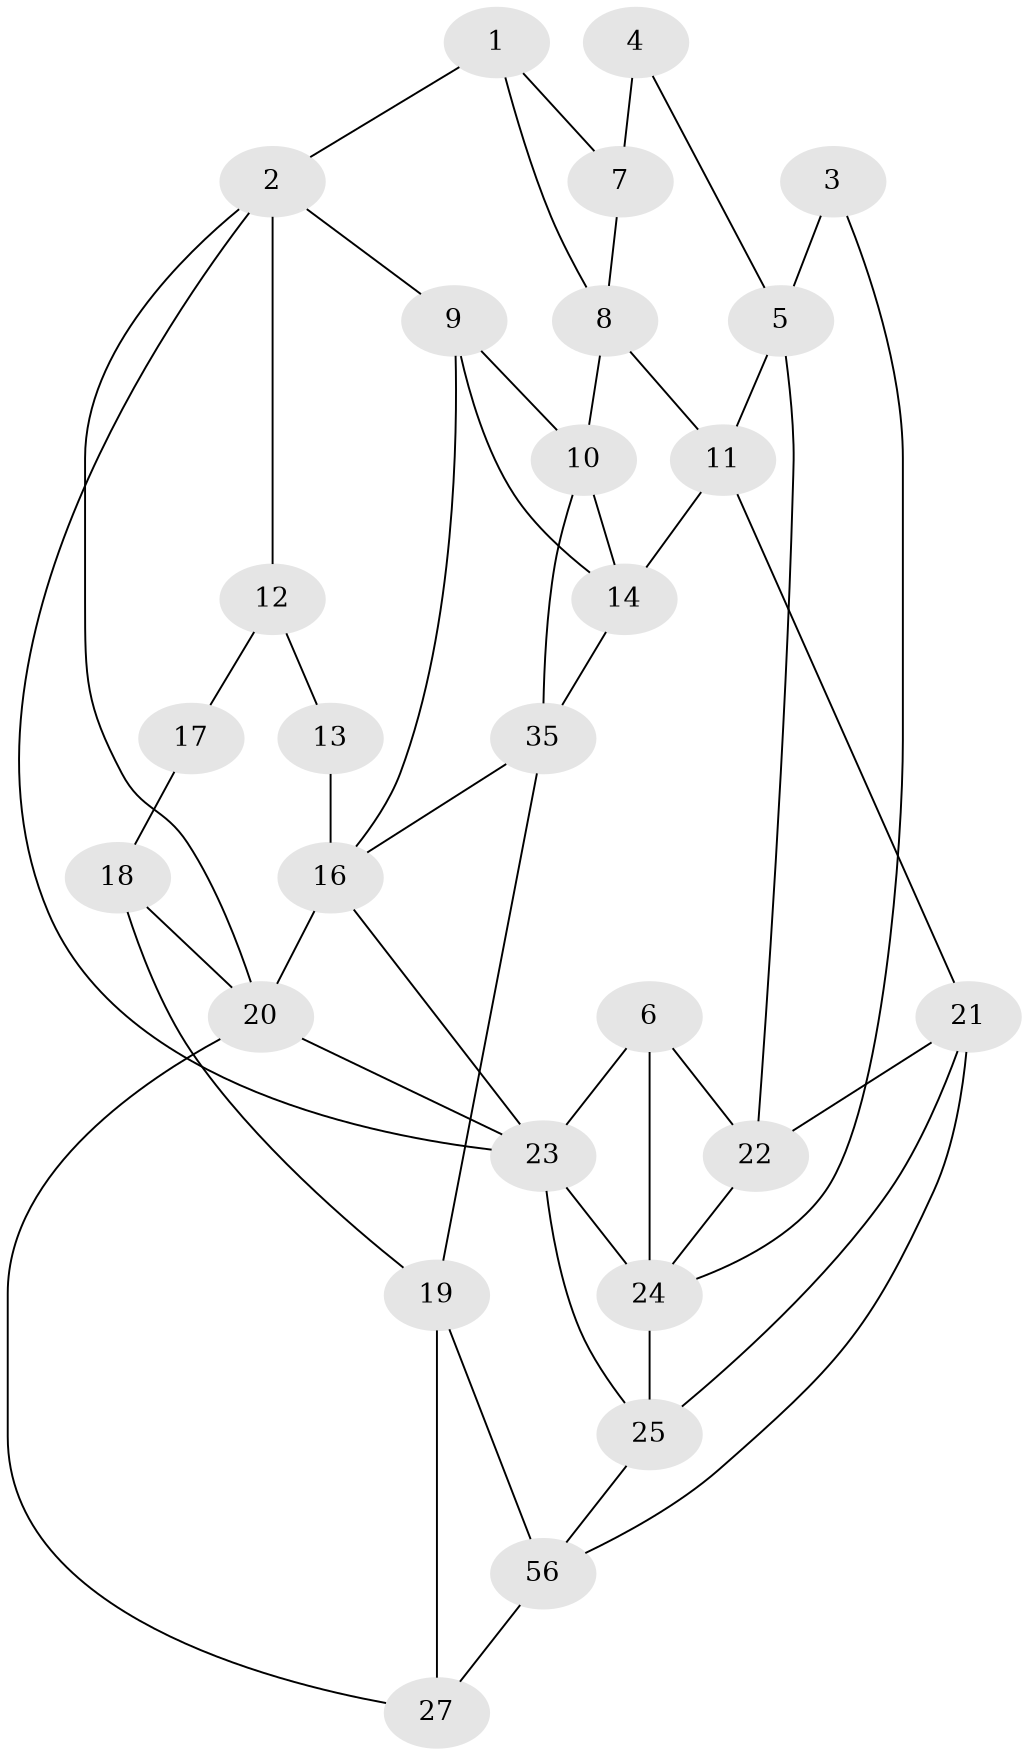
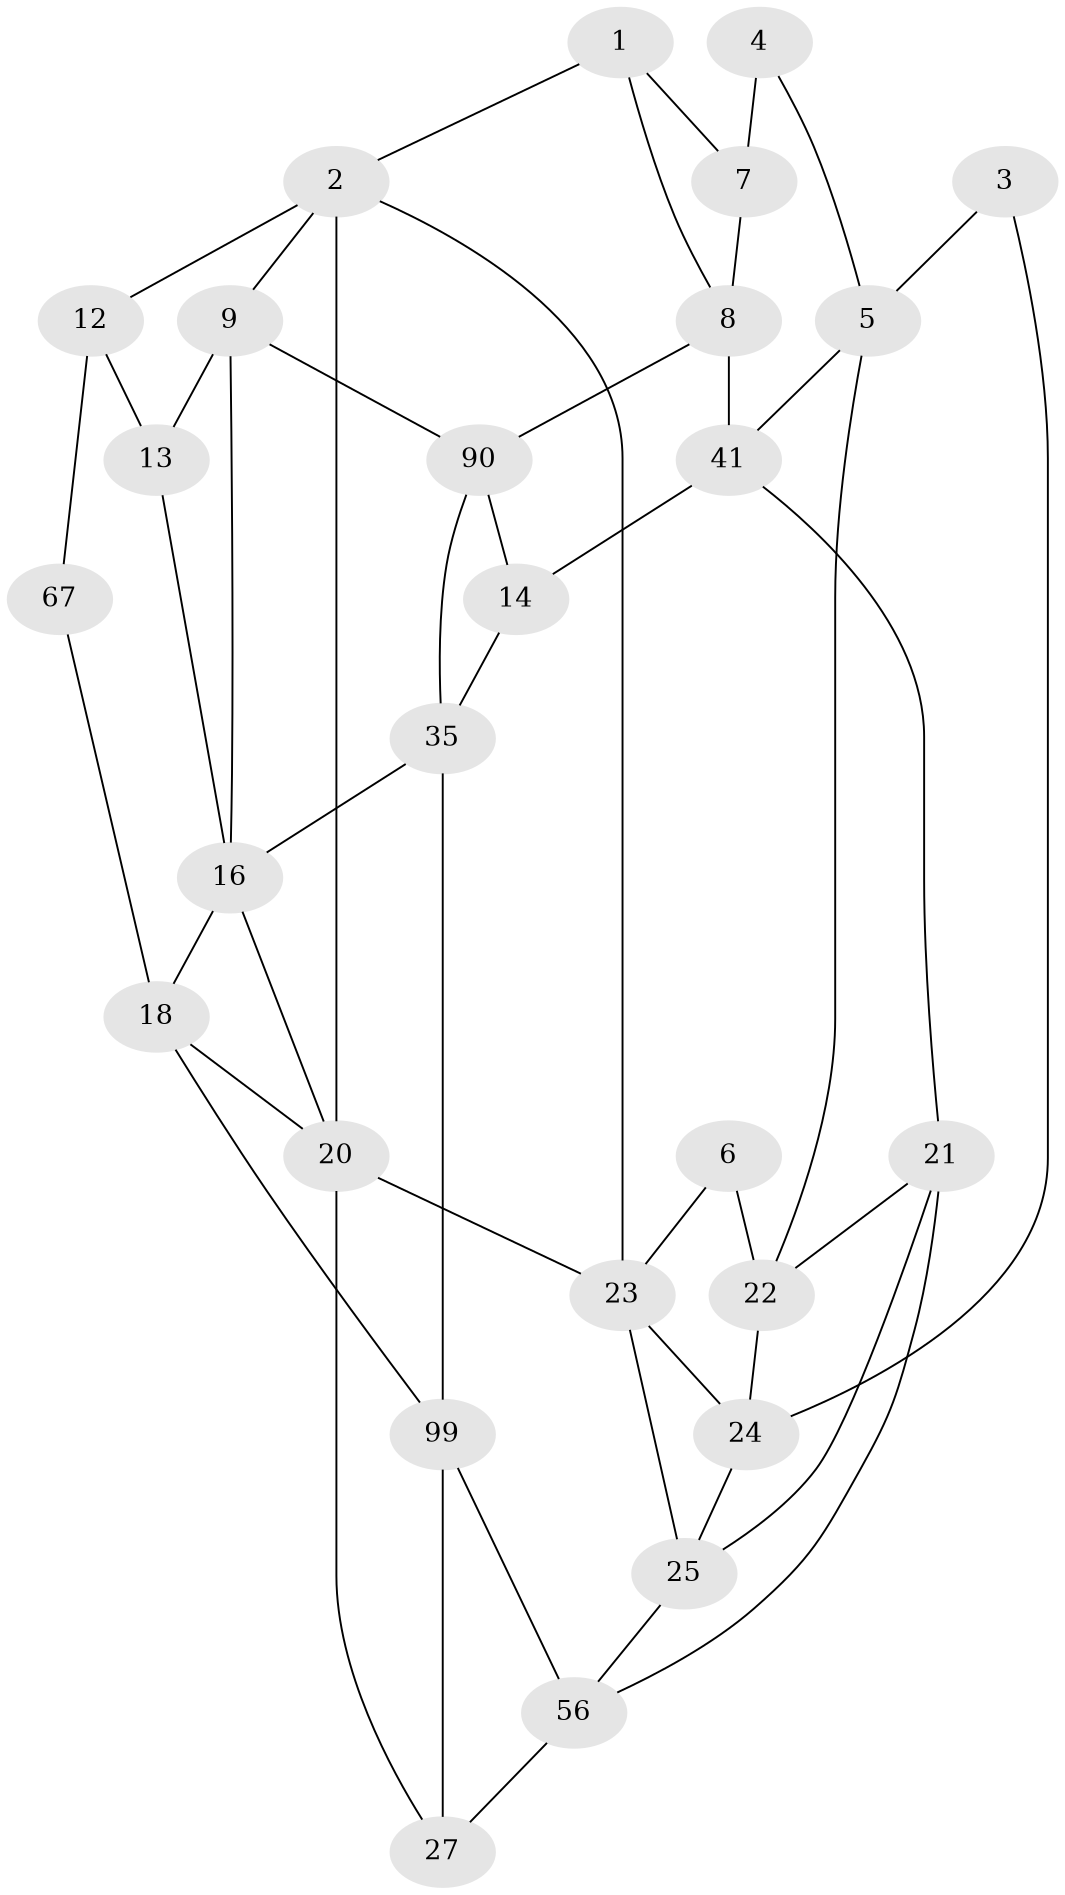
node "10": label "10" -> "90"
node "11": label "11" -> "41"
edge "9" -- "14": now "9" -- "13"
node "17": label "17" -> "67"
edge "16" -- "23": now "16" -- "18"
edge "6" -- "24": removed
node "19": label "19" -> "99"
